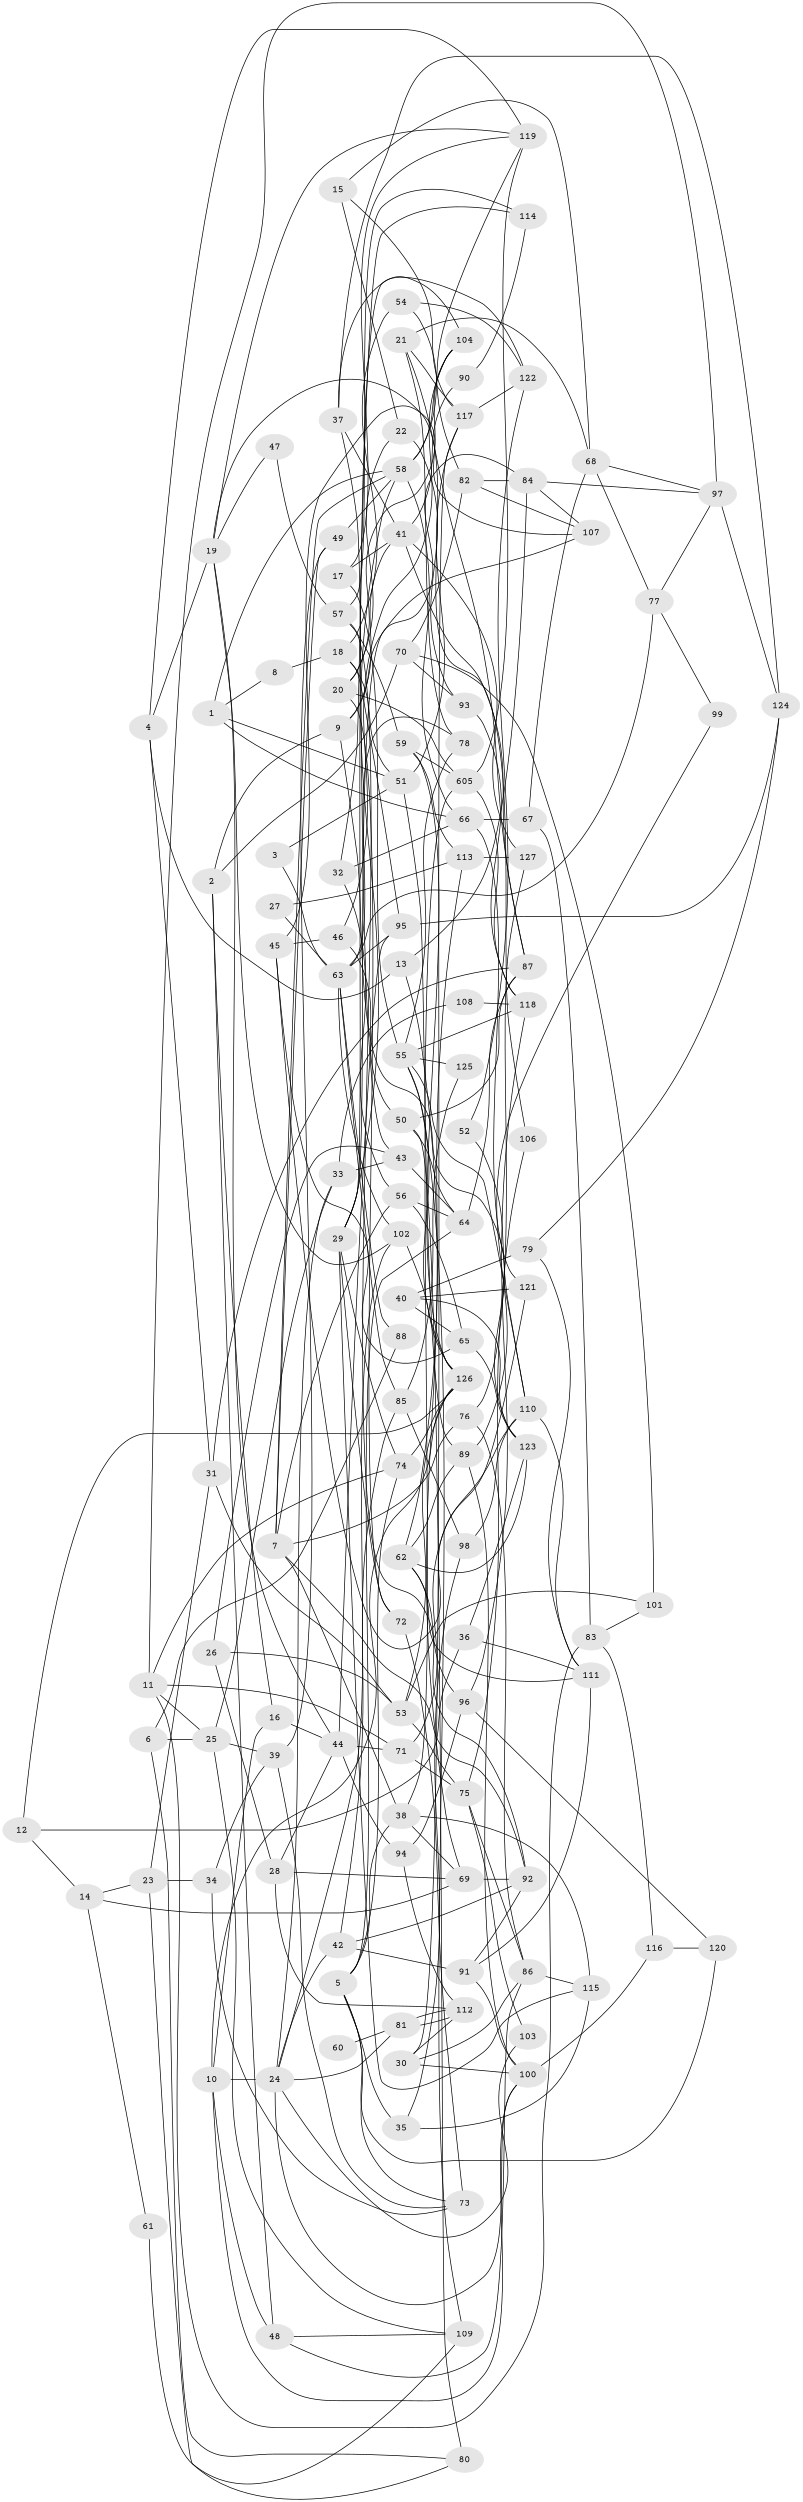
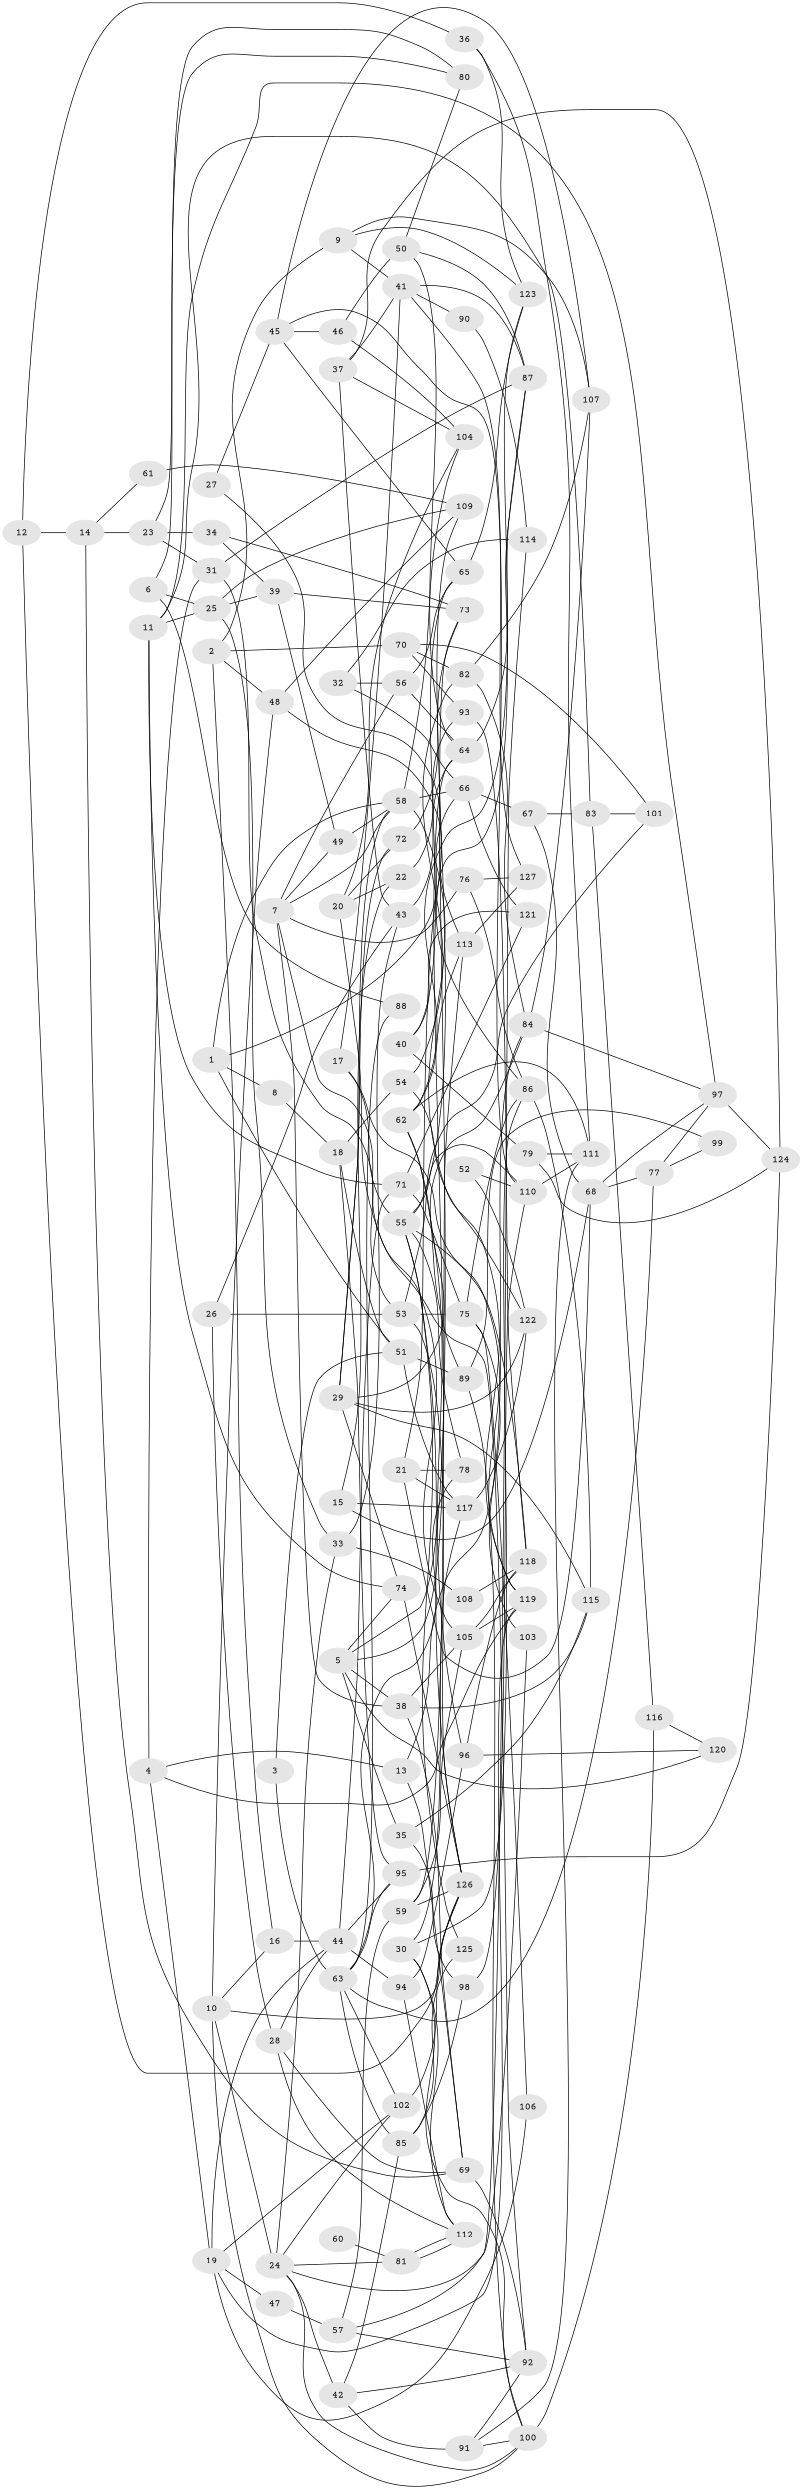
node "605": label "605" -> "105"
edge "27" -- "63": now "27" -- "45"
edge "40" -- "123": removed
